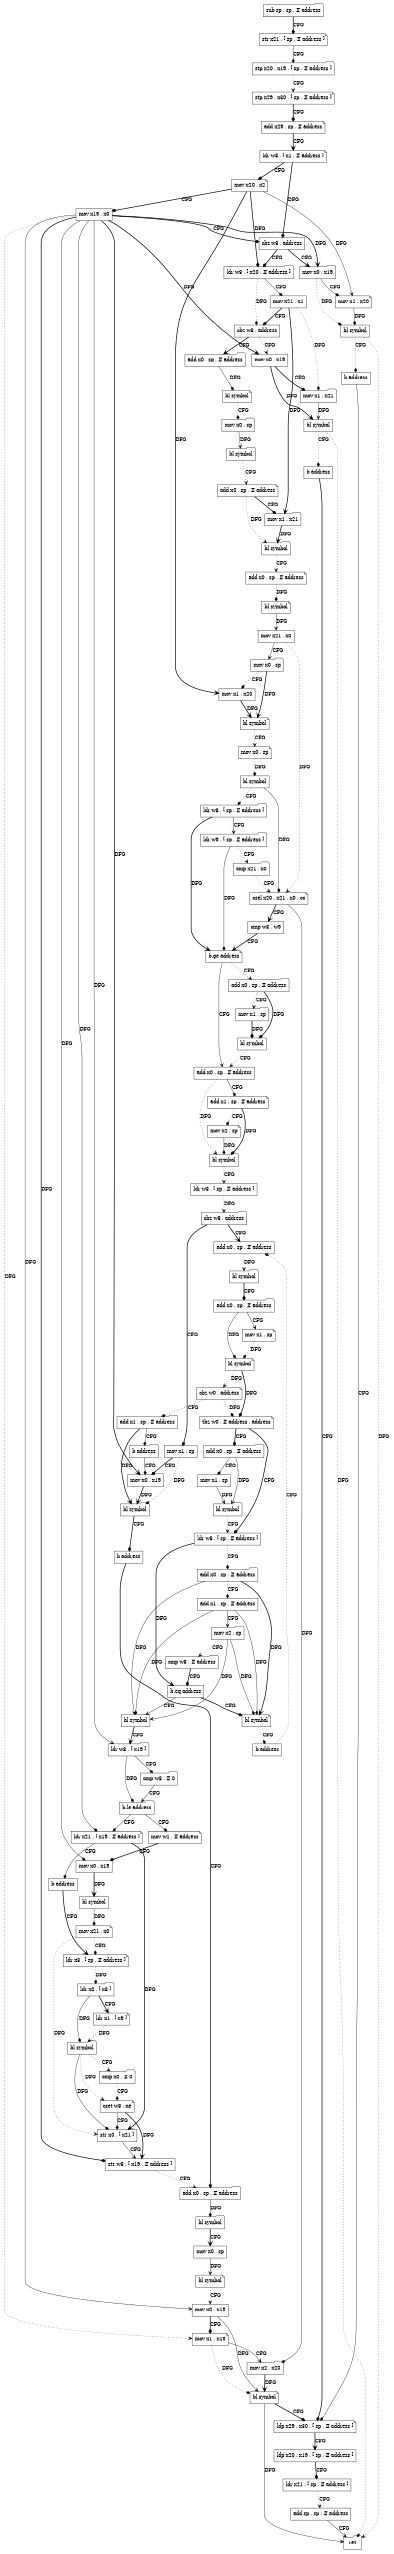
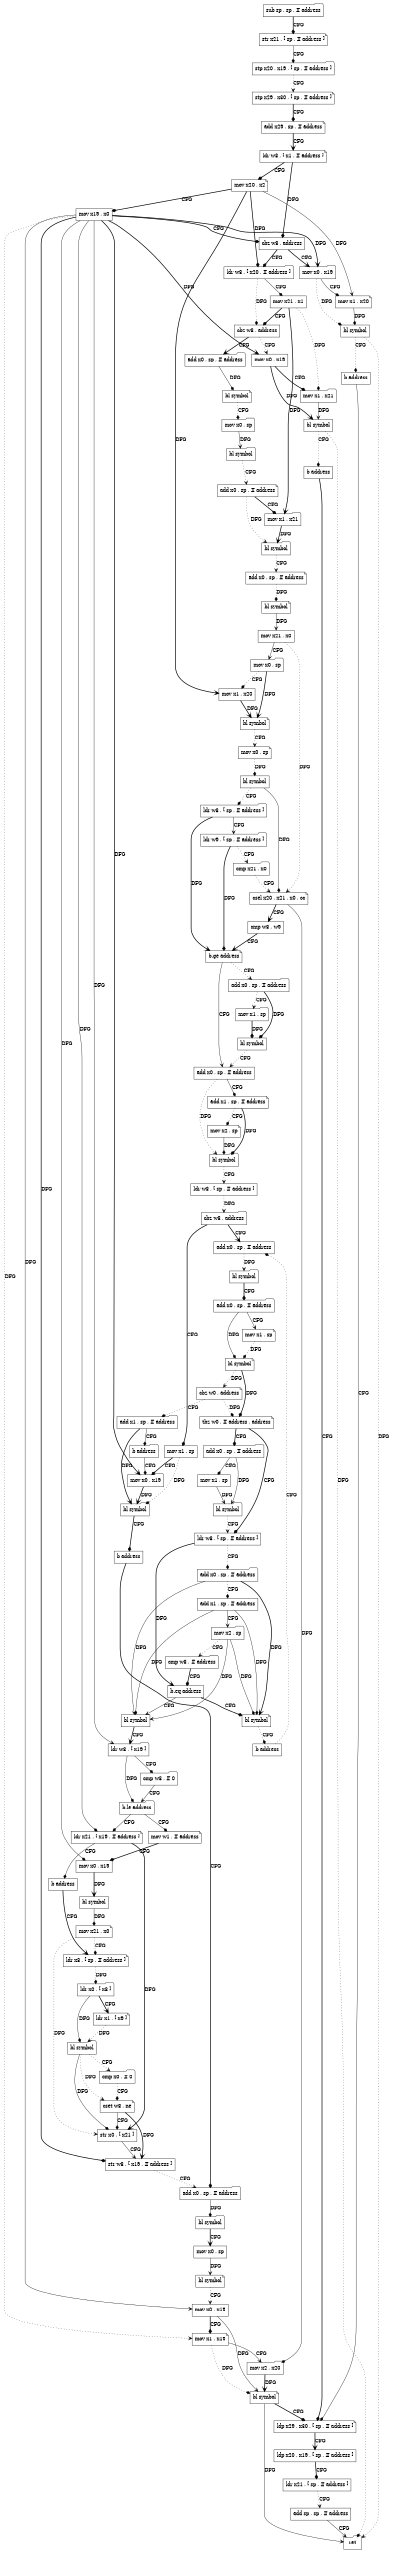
edge "ldr w9 , [ sp , # address ]" -> "b.ge address": style solid -> bold
